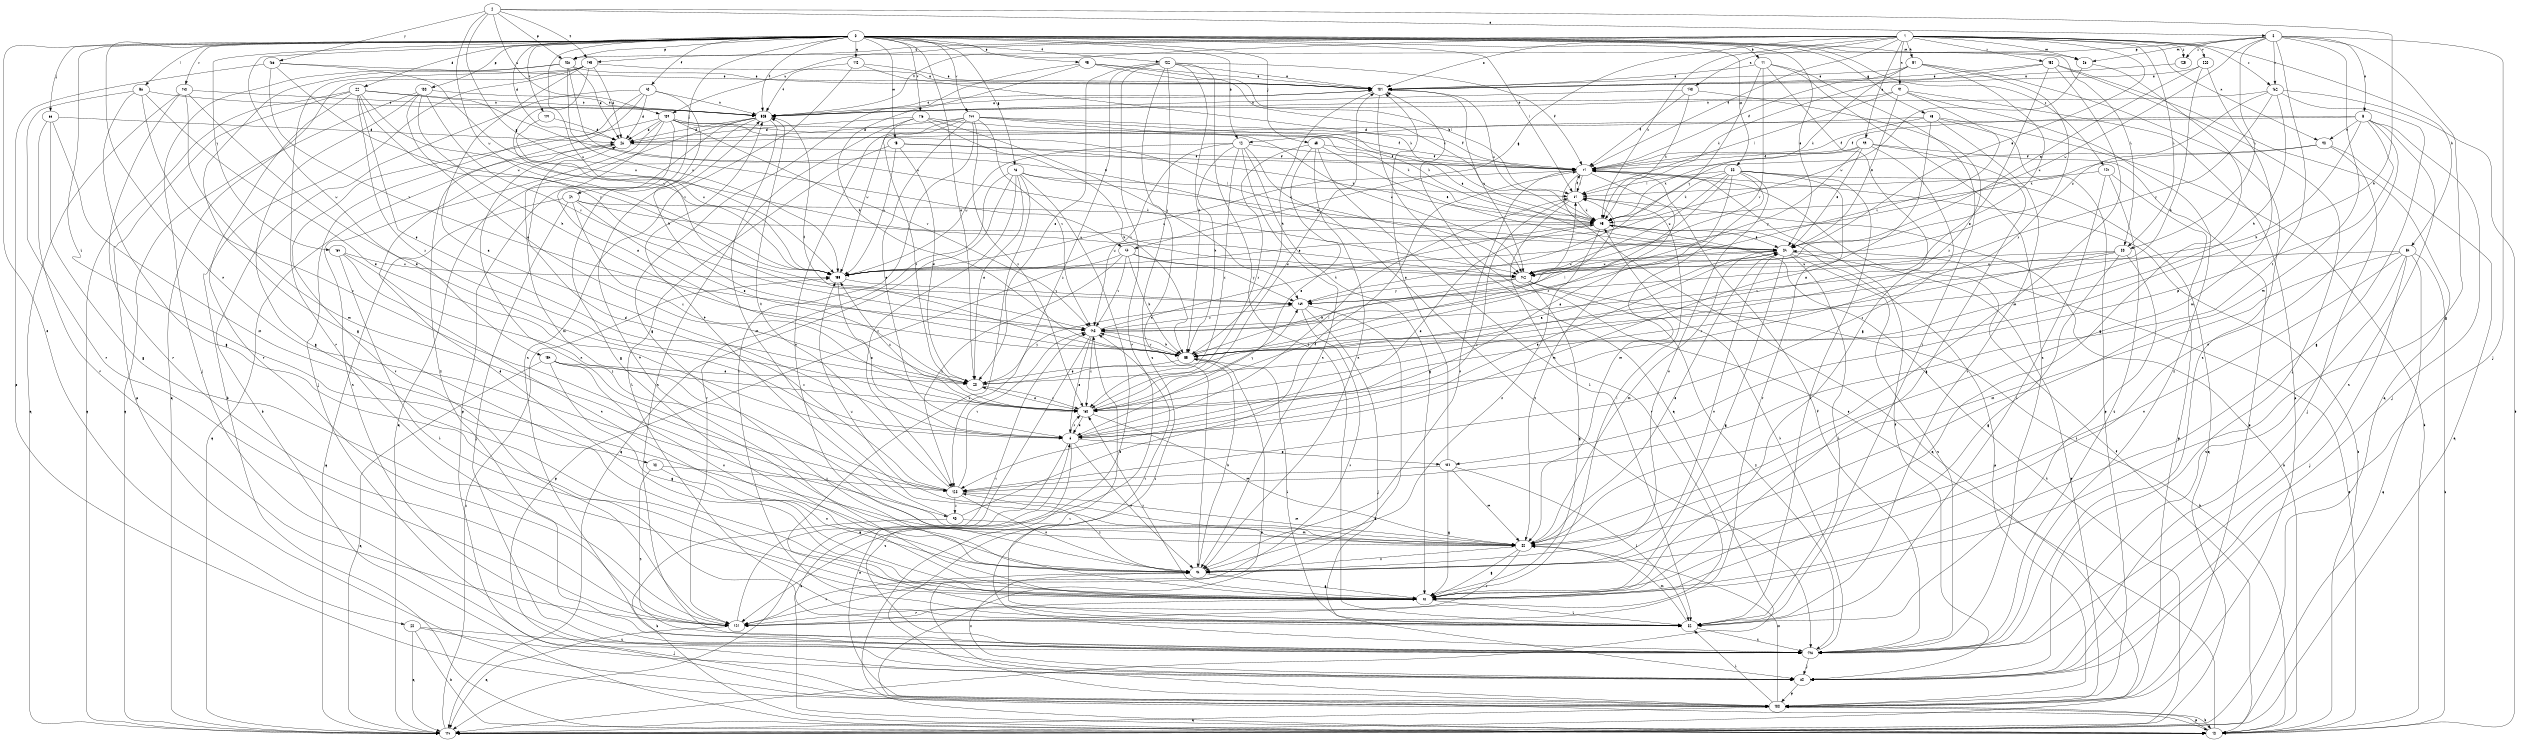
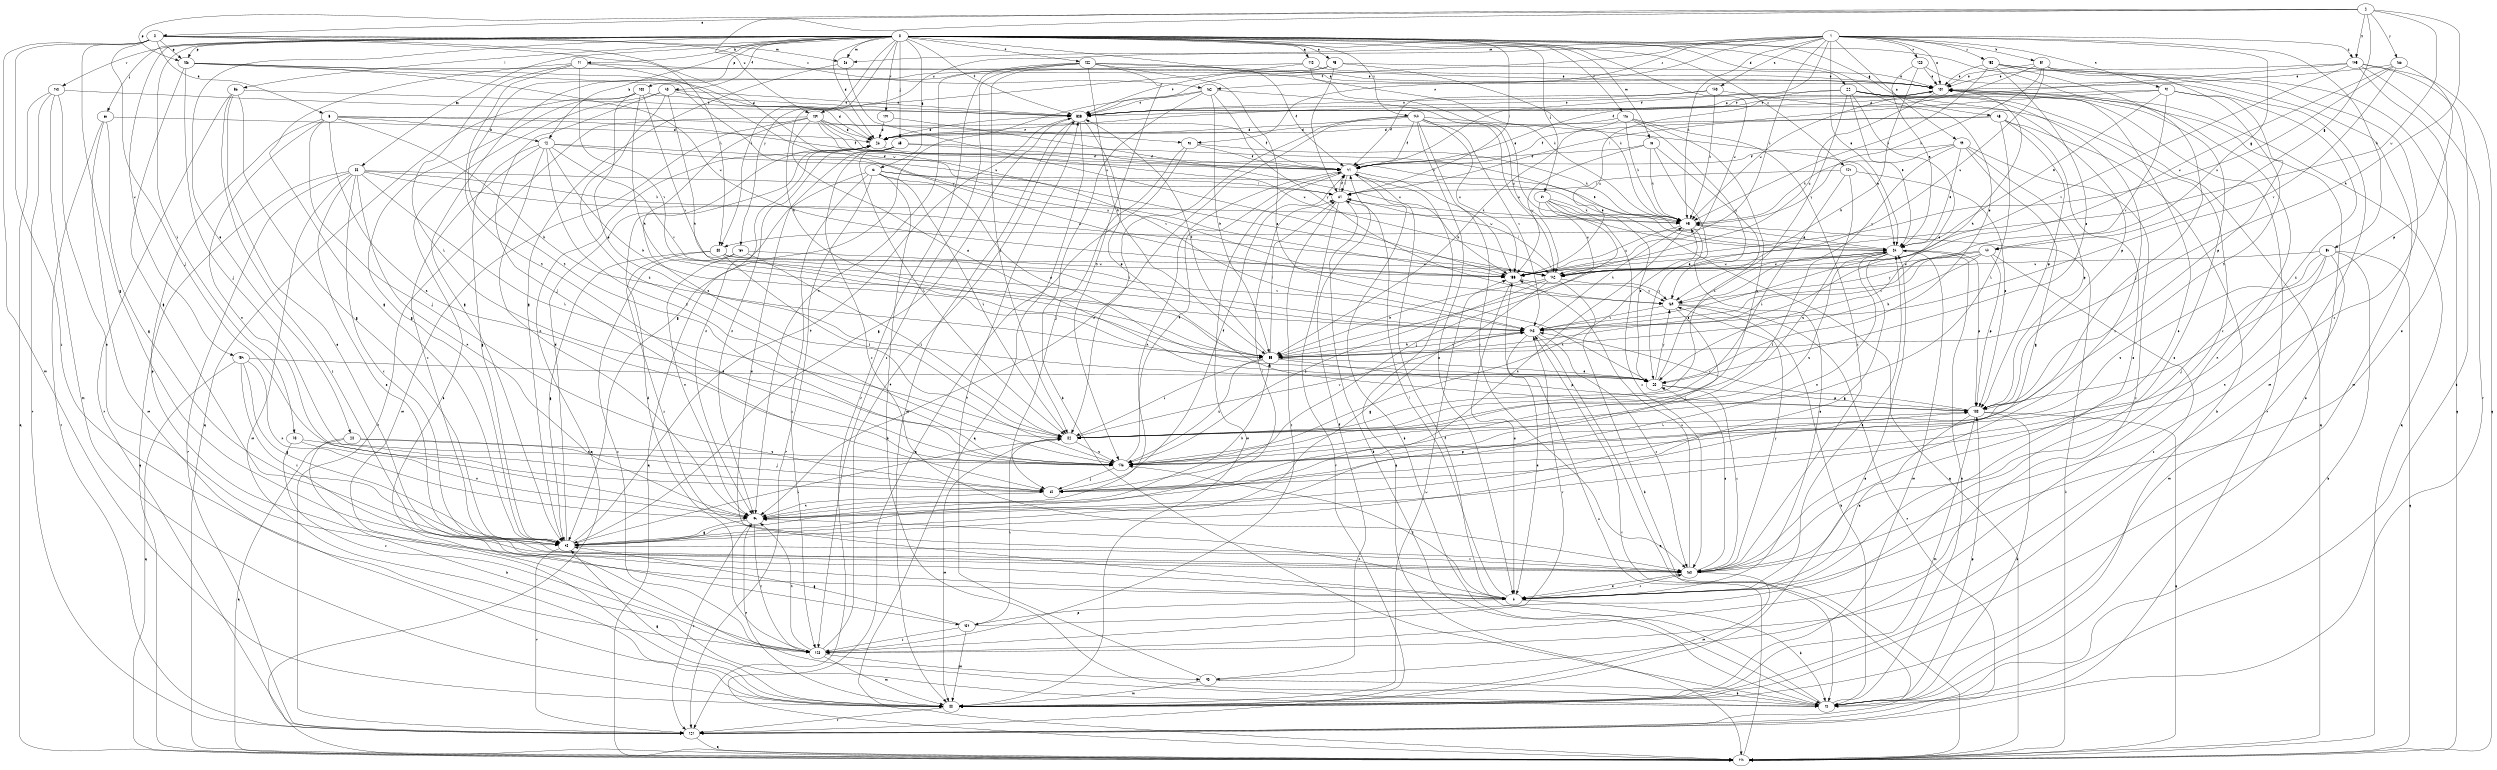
node "125": removed
node "820": label "820" -> "120"
node "24": label "24" -> "64"
edge "55" -> "176": added, label "z"
edge "75" -> "108": now "20" -> "108"
